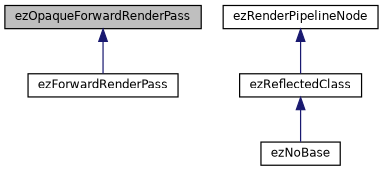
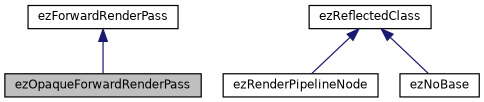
edge "ezForwardRenderPass" -> "ezOpaqueForwardRenderPass": reversed
edge "ezReflectedClass" -> "ezRenderPipelineNode": reversed
